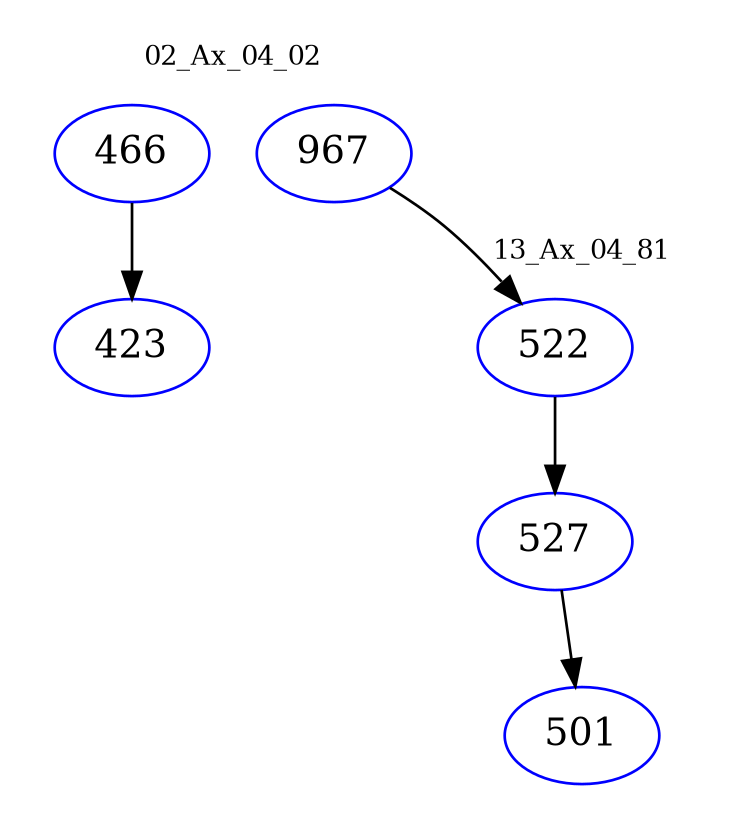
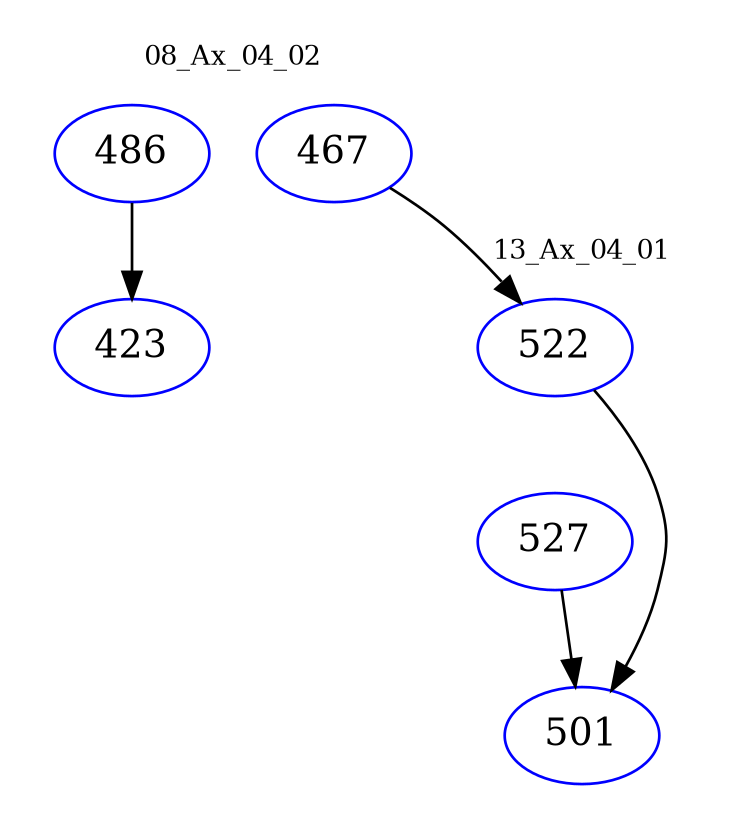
cluster "02_Ax_04_02": label "02_Ax_04_02" -> "08_Ax_04_02"
node "466": label "466" -> "486"
node "967": label "967" -> "467"
cluster "13_Ax_04_81": label "13_Ax_04_81" -> "13_Ax_04_01"
edge "522" -> "527": now "522" -> "501"
